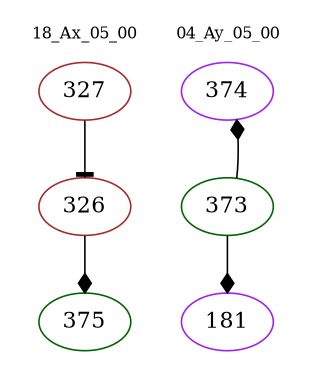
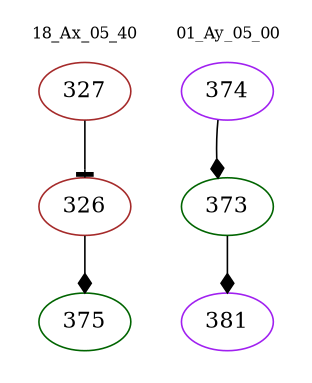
cluster "18_Ax_05_00": label "18_Ax_05_00" -> "18_Ax_05_40"
cluster "04_Ay_05_00": label "04_Ay_05_00" -> "01_Ay_05_00"
edge "373" -> "374": reversed
node "181": label "181" -> "381"
